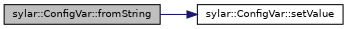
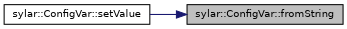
edge "sylar::ConfigVar::fromString" -> "sylar::ConfigVar::setValue": reversed
